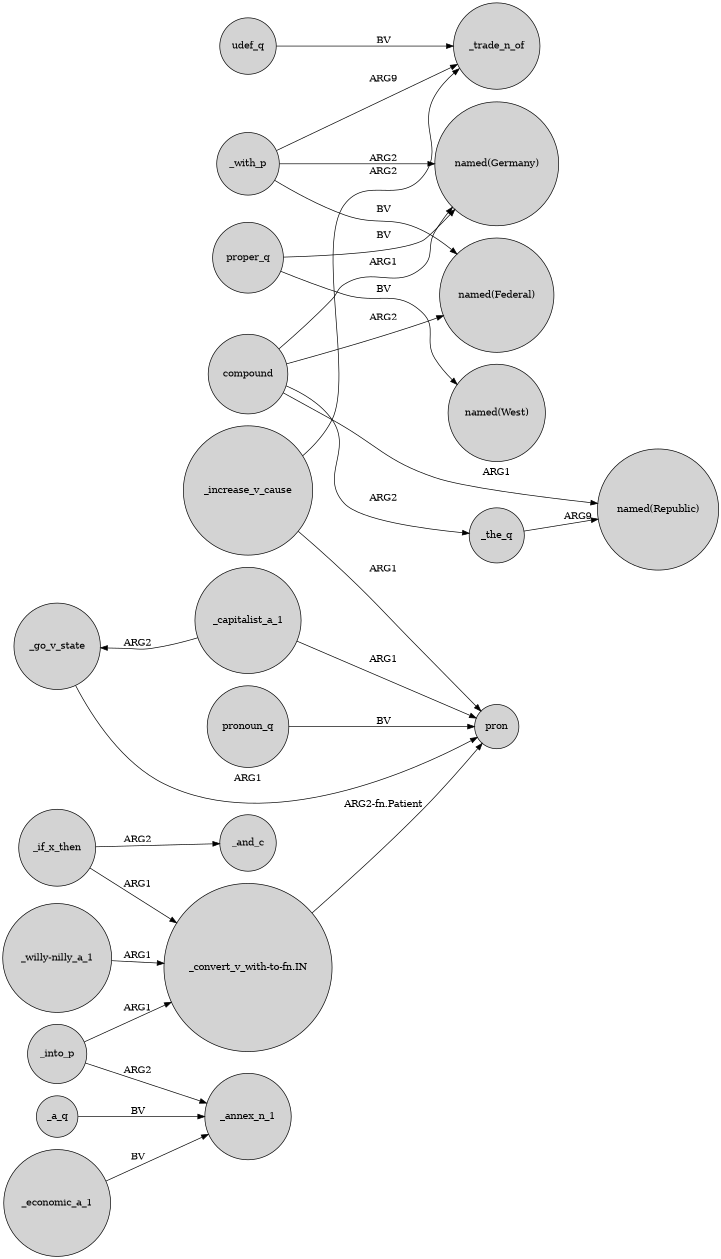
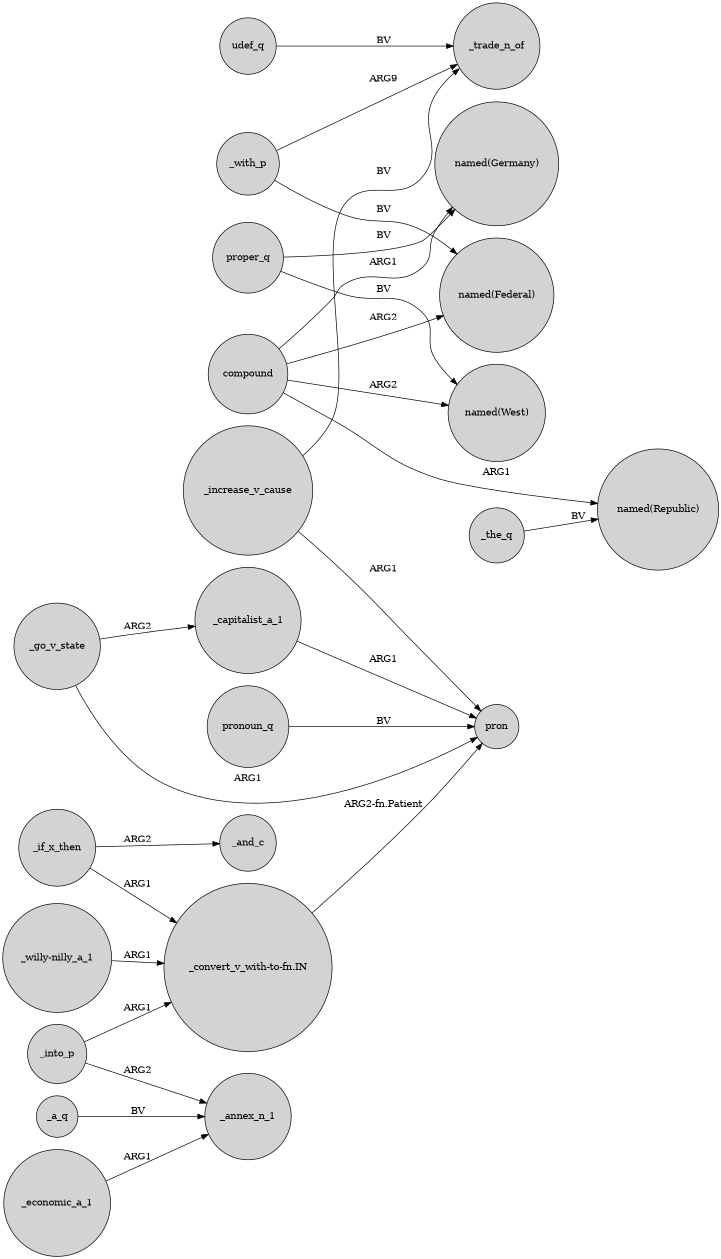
edge "_with_p" -> "named(Germany)": removed, label "ARG2"
edge "_increase_v_cause" -> "_trade_n_of": label "ARG2" -> "BV"
edge "compound" -> "_the_q": now "compound" -> "named(West)"
edge "_the_q" -> "named(Republic)": label "ARG9" -> "BV"
edge "_capitalist_a_1" -> "_go_v_state": reversed
edge "_economic_a_1" -> "_annex_n_1": label "BV" -> "ARG1"
